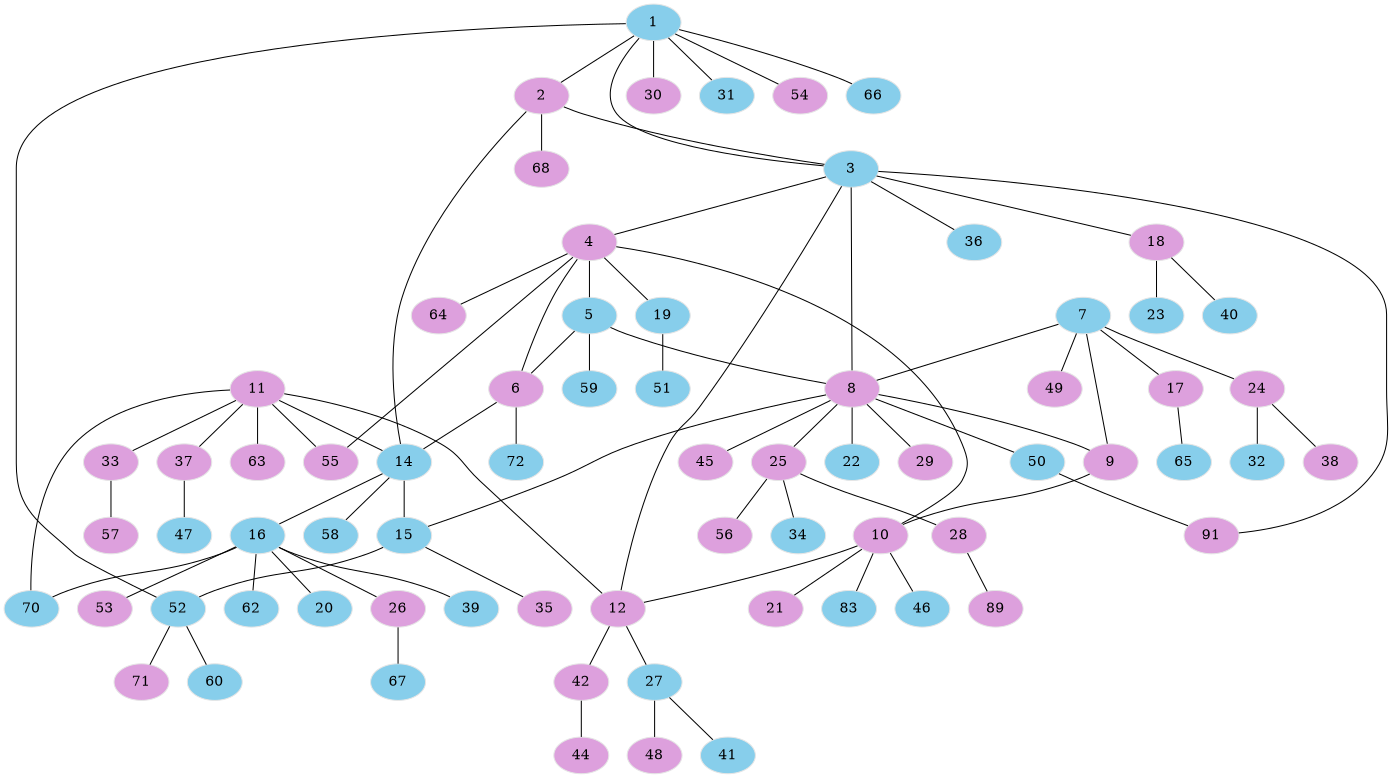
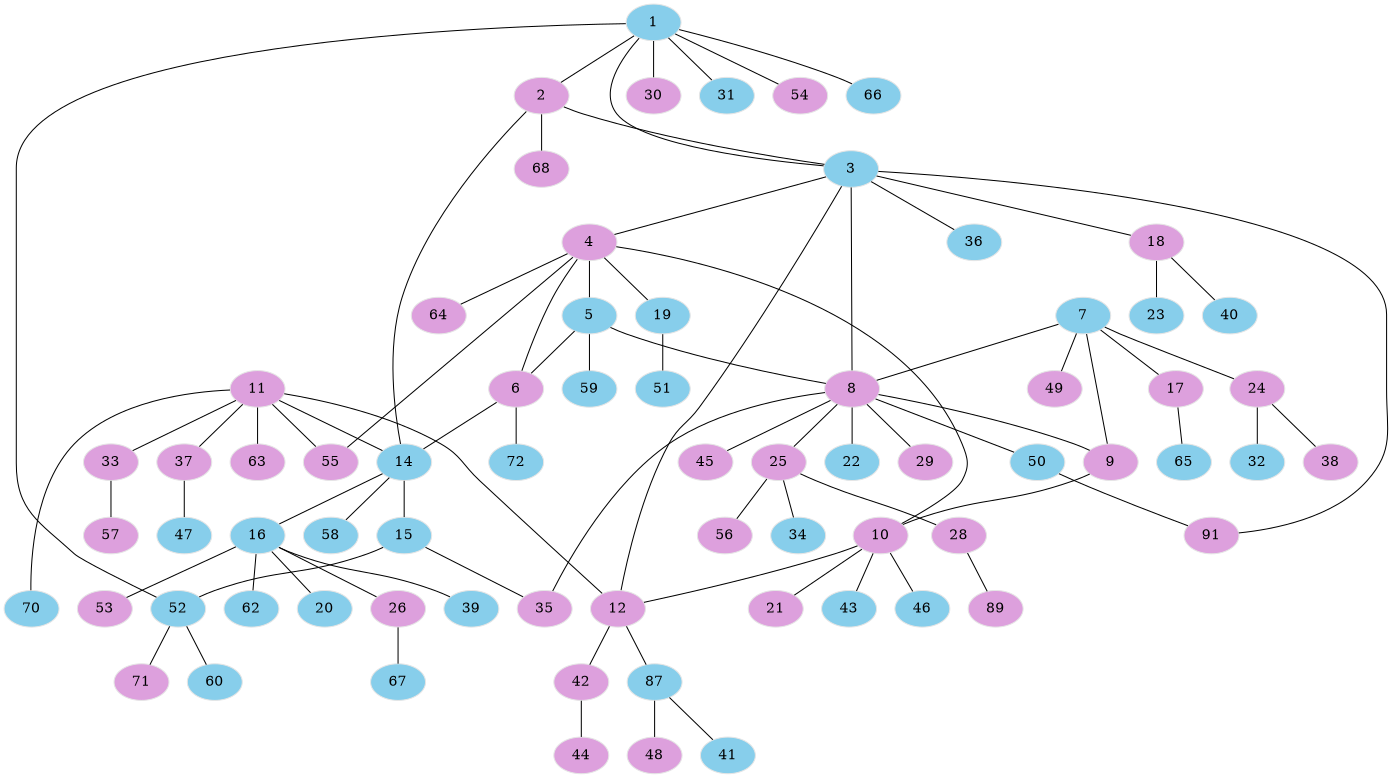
edge "8" -- "15": now "8" -- "35"
edge "16" -- "70": removed
node "83": label "83" -> "43"
node "27": label "27" -> "87"
